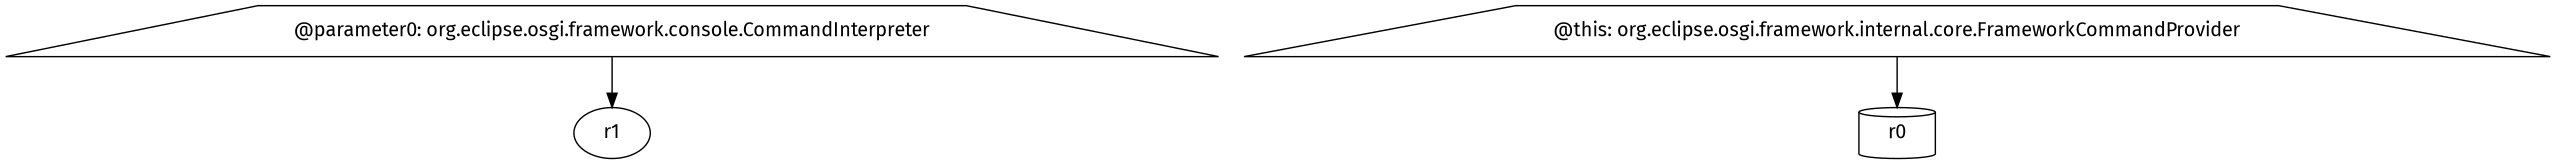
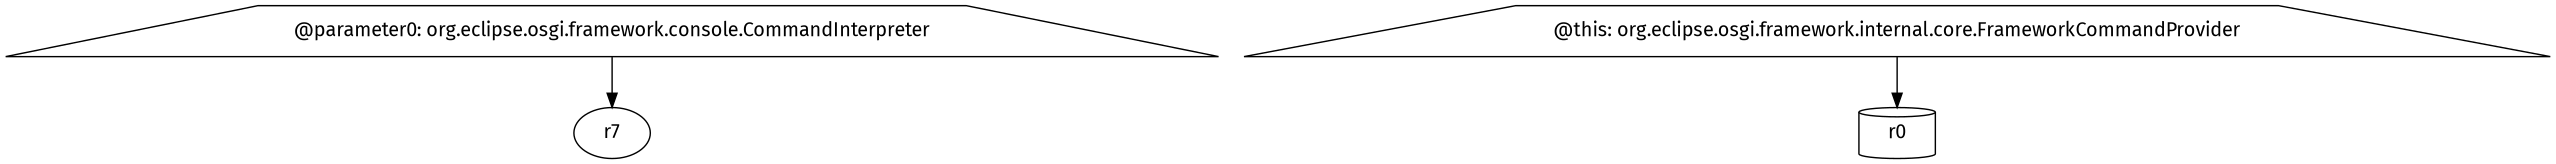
node "r1": label "r1" -> "r7"
